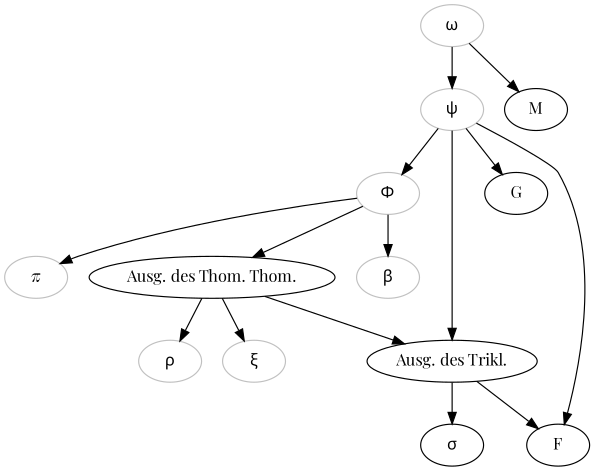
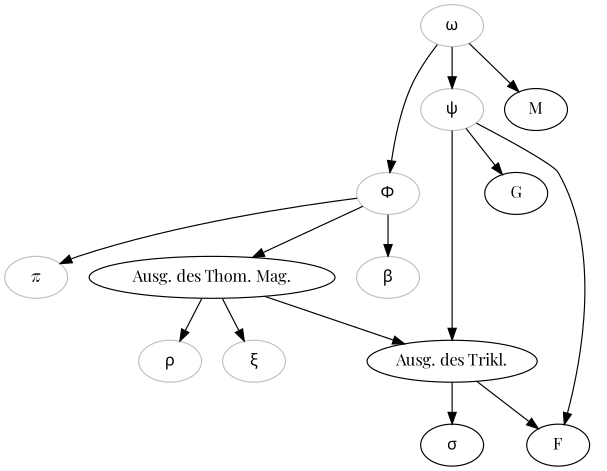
edge "ψ" -> "Φ": now "ω" -> "Φ"
node "Ausg. des Thom. Thom.": label "Ausg. des Thom. Thom." -> "Ausg. des Thom. Mag."
